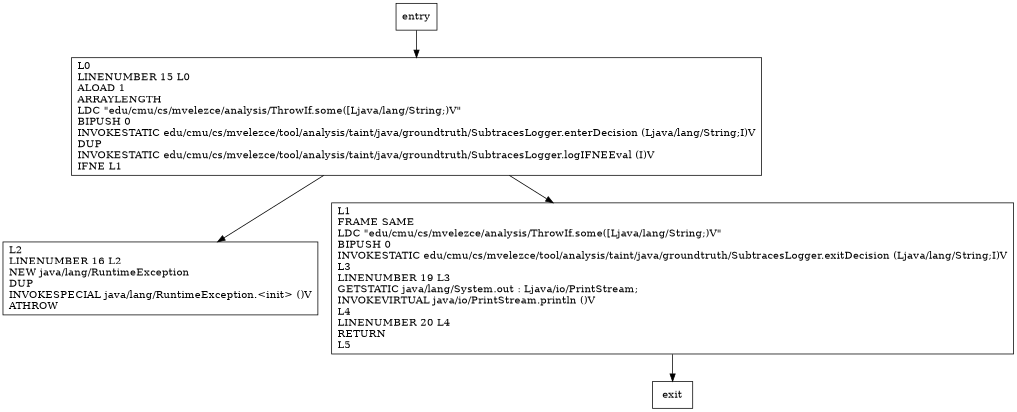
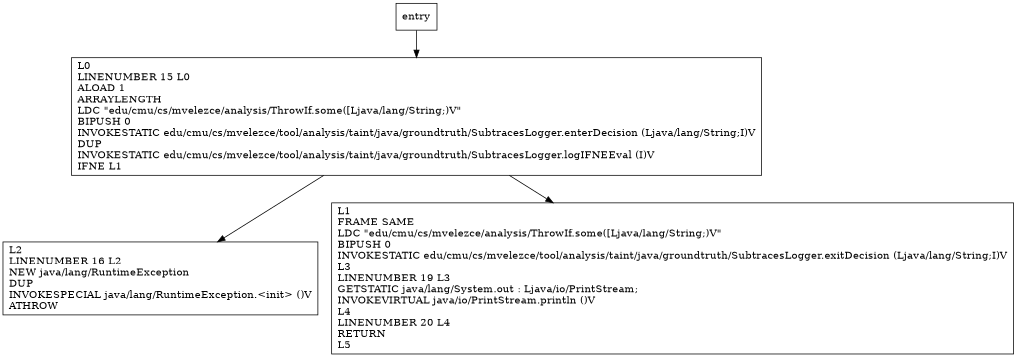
node "exit": removed
